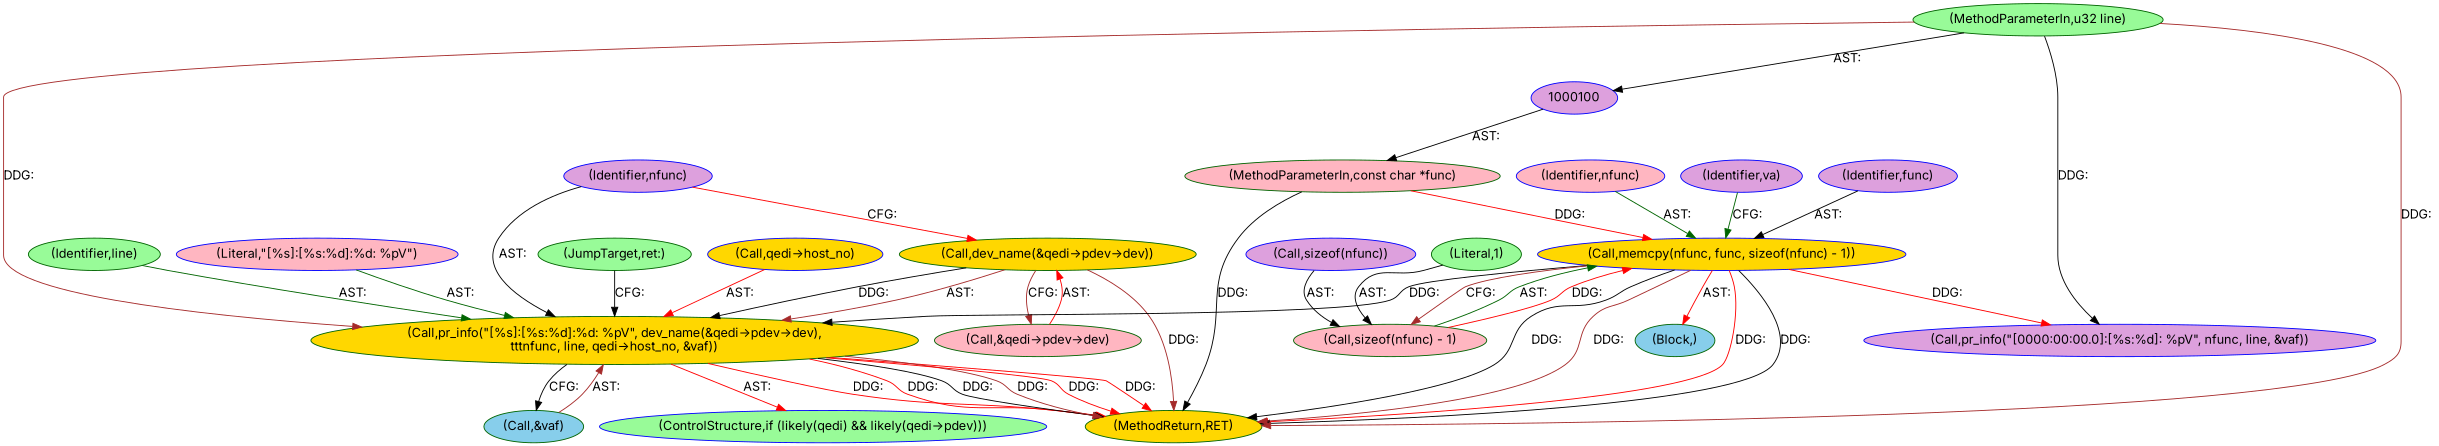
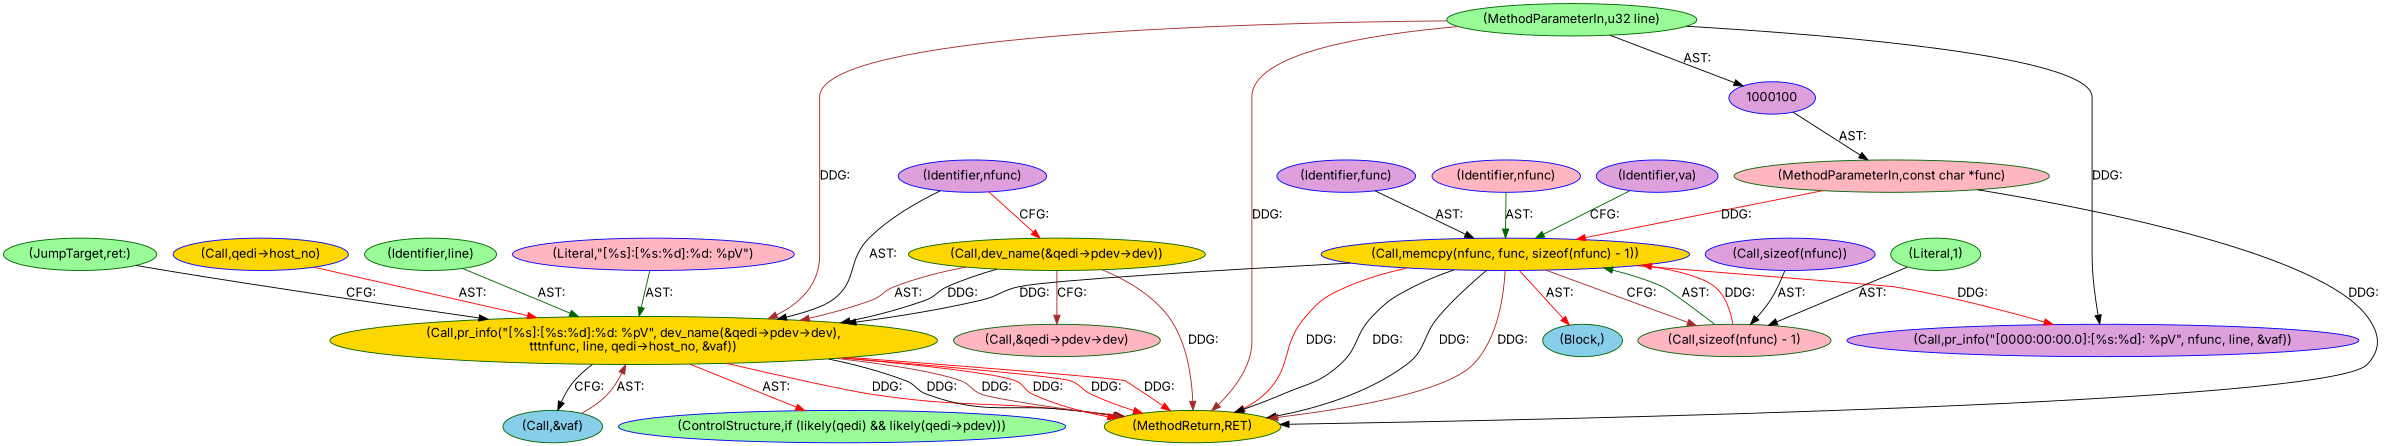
edge "(Call,&qedi->pdev->dev)" -> "(Call,dev_name(&qedi->pdev->dev))": removed, label "AST:"
